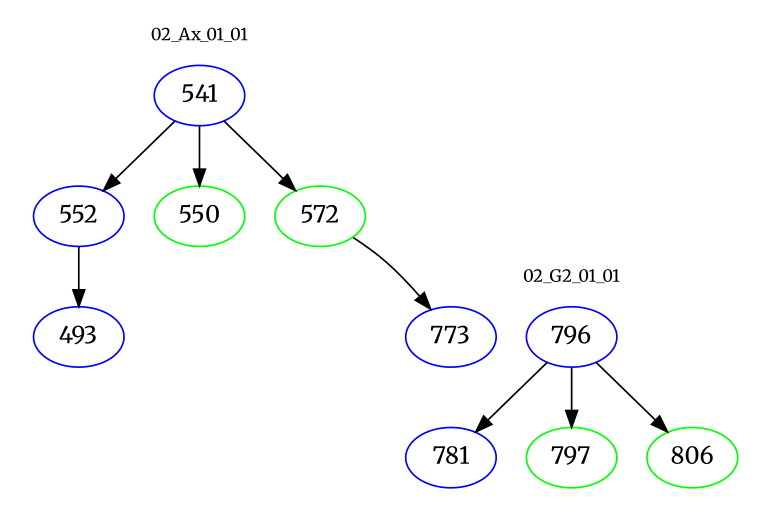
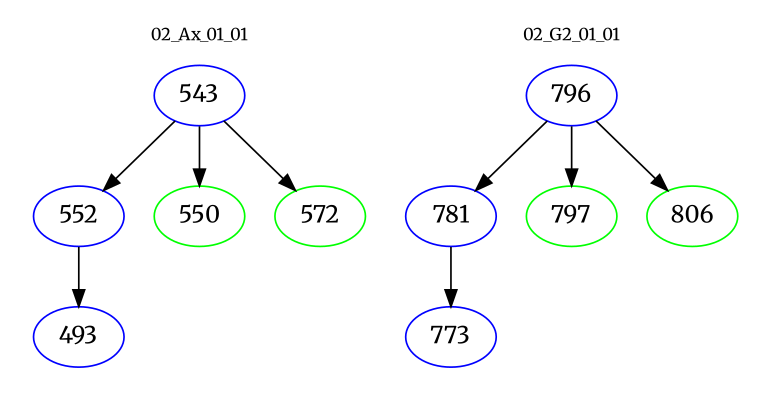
node "541": label "541" -> "543"
edge "572" -> "773": now "781" -> "773"
